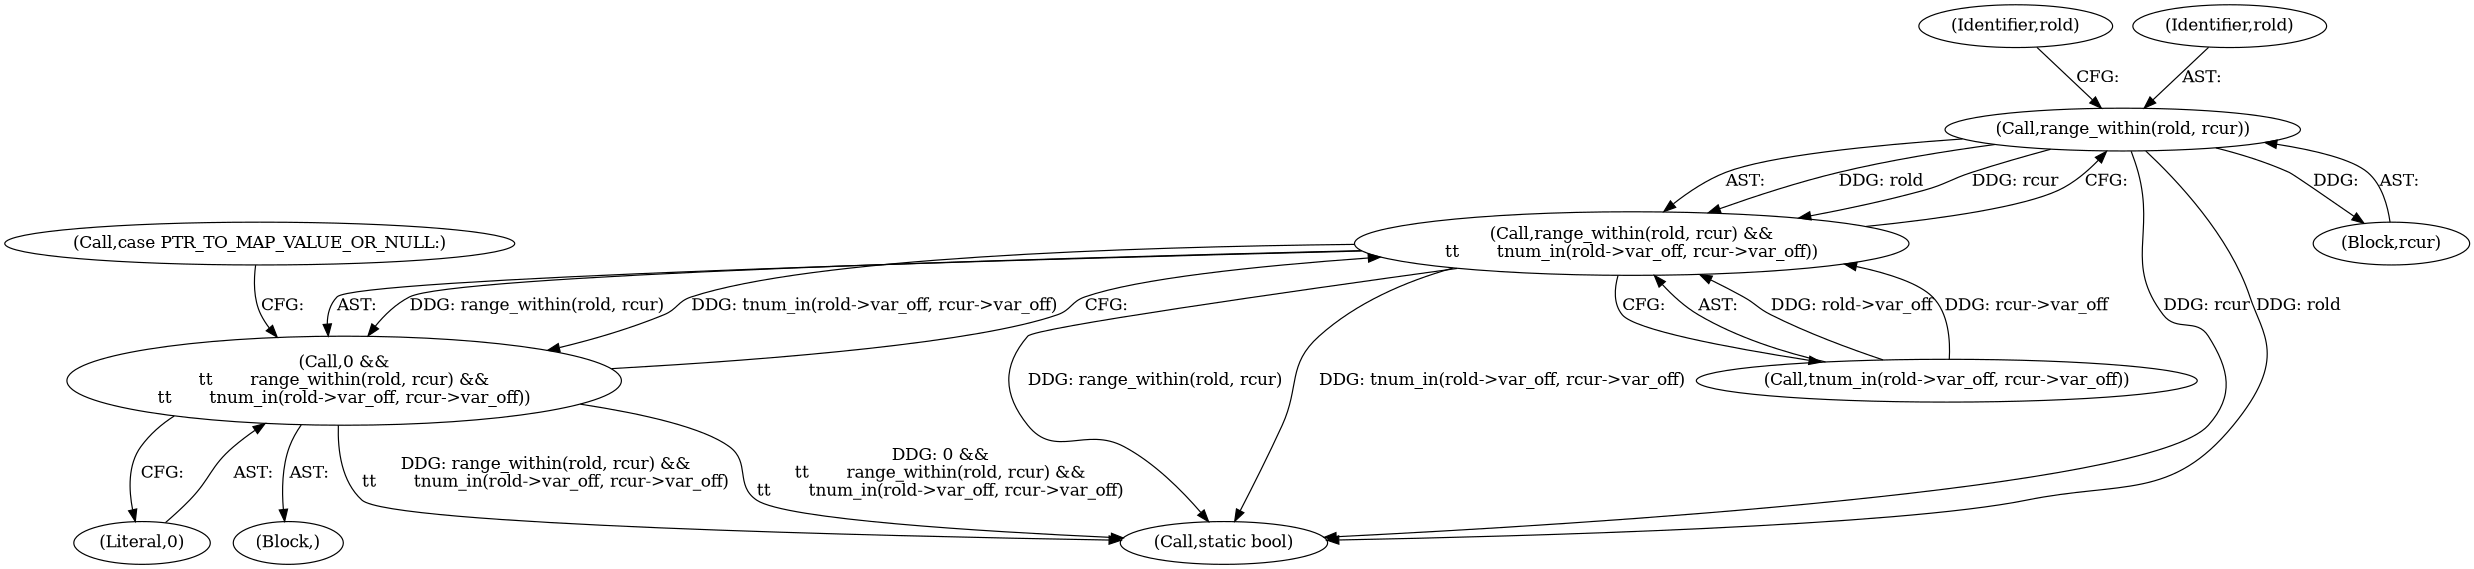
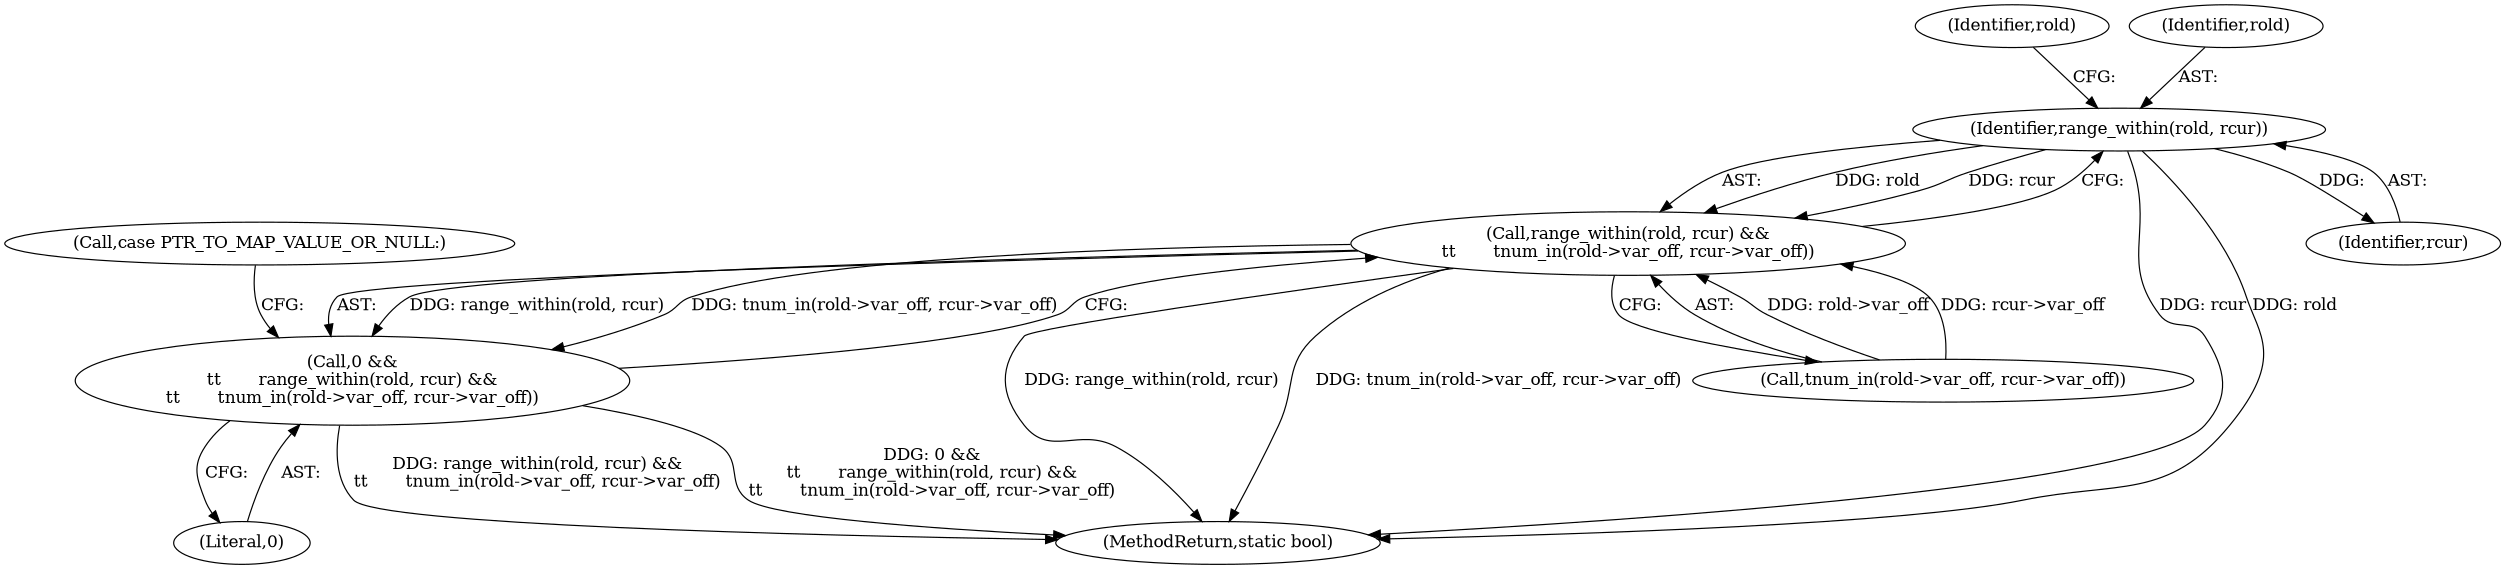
node "(Call,range_within(rold, rcur))": label "(Call,range_within(rold, rcur))" -> "(Identifier,range_within(rold, rcur))"
node "(Block,rcur)": label "(Block,rcur)" -> "(Identifier,rcur)"
node "(Block,)": removed
node "(Call,static bool)": label "(Call,static bool)" -> "(MethodReturn,static bool)"
